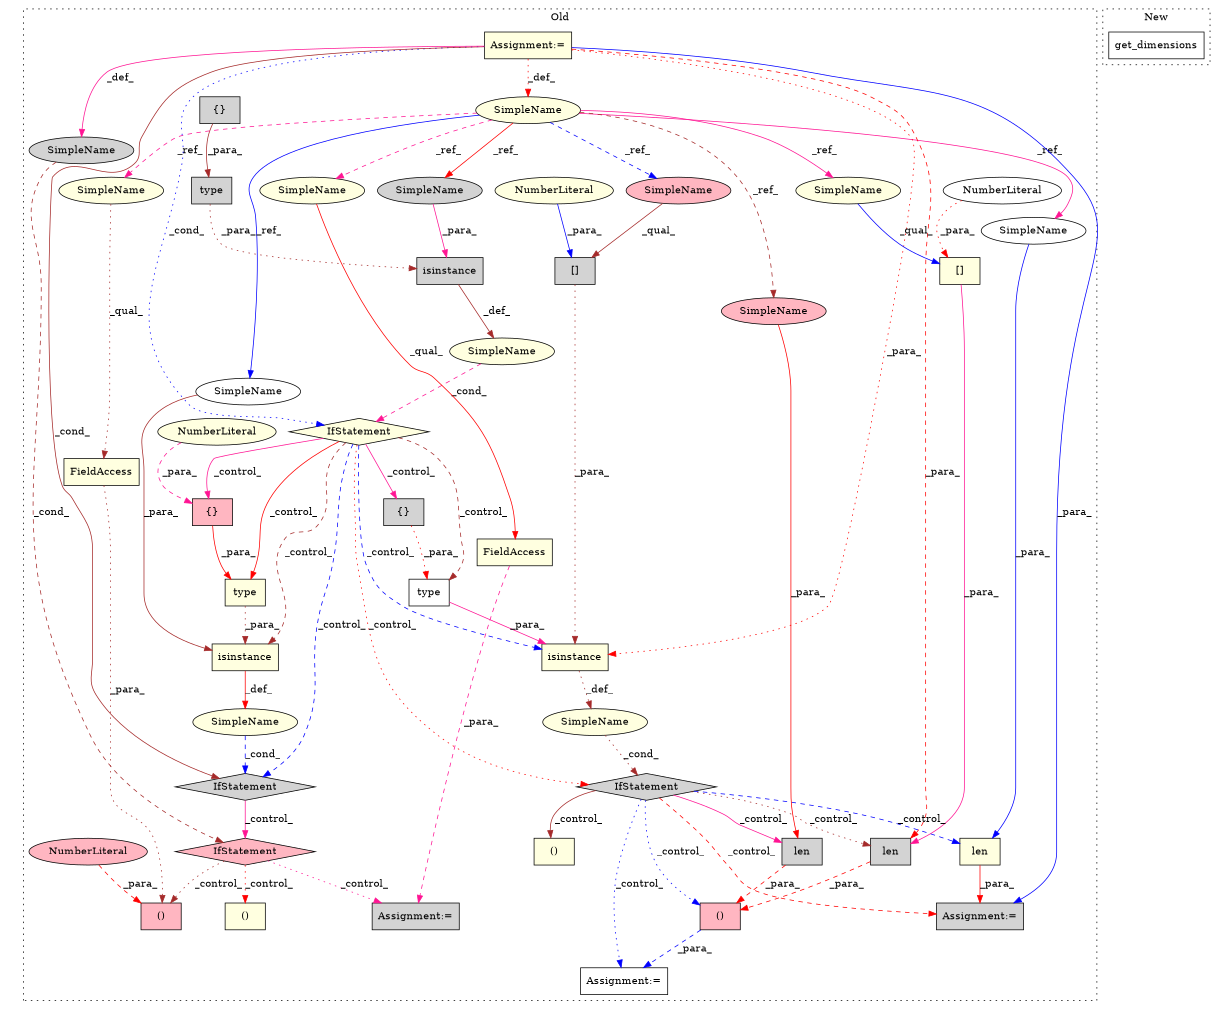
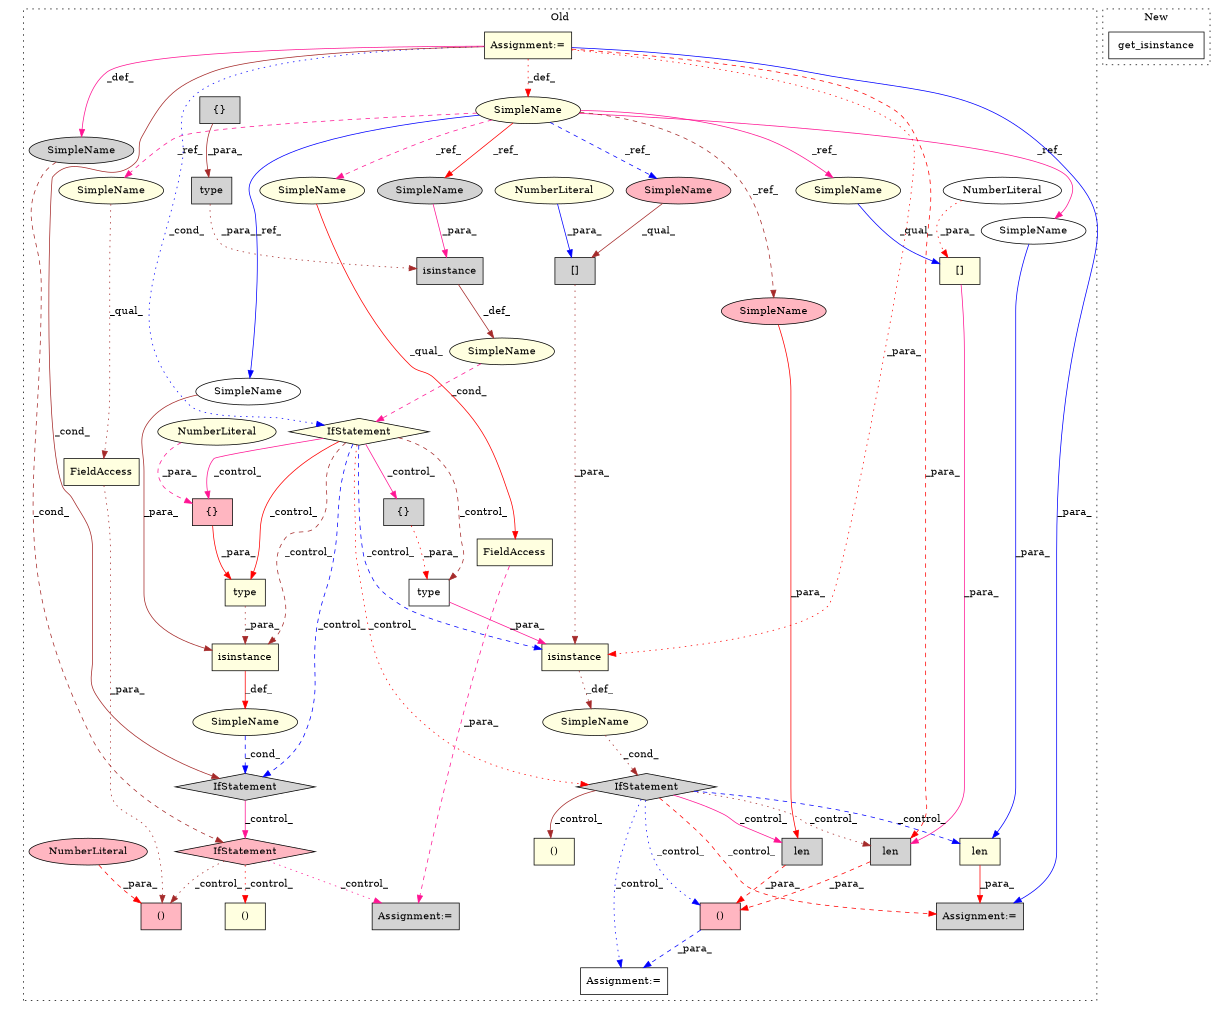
node "get_dimensions": label "get_dimensions" -> "get_isinstance"
